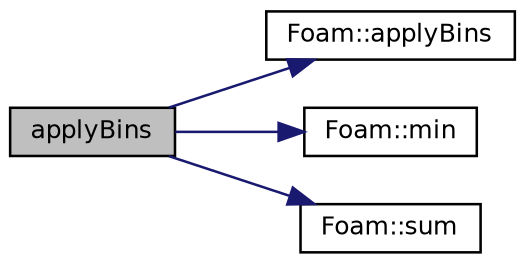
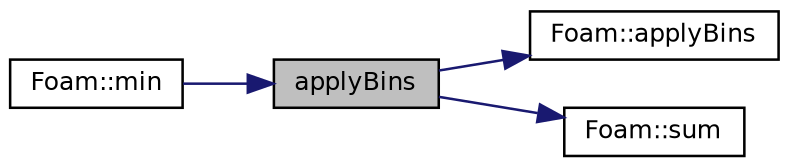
edge "applyBins" -> "Foam::min": reversed
